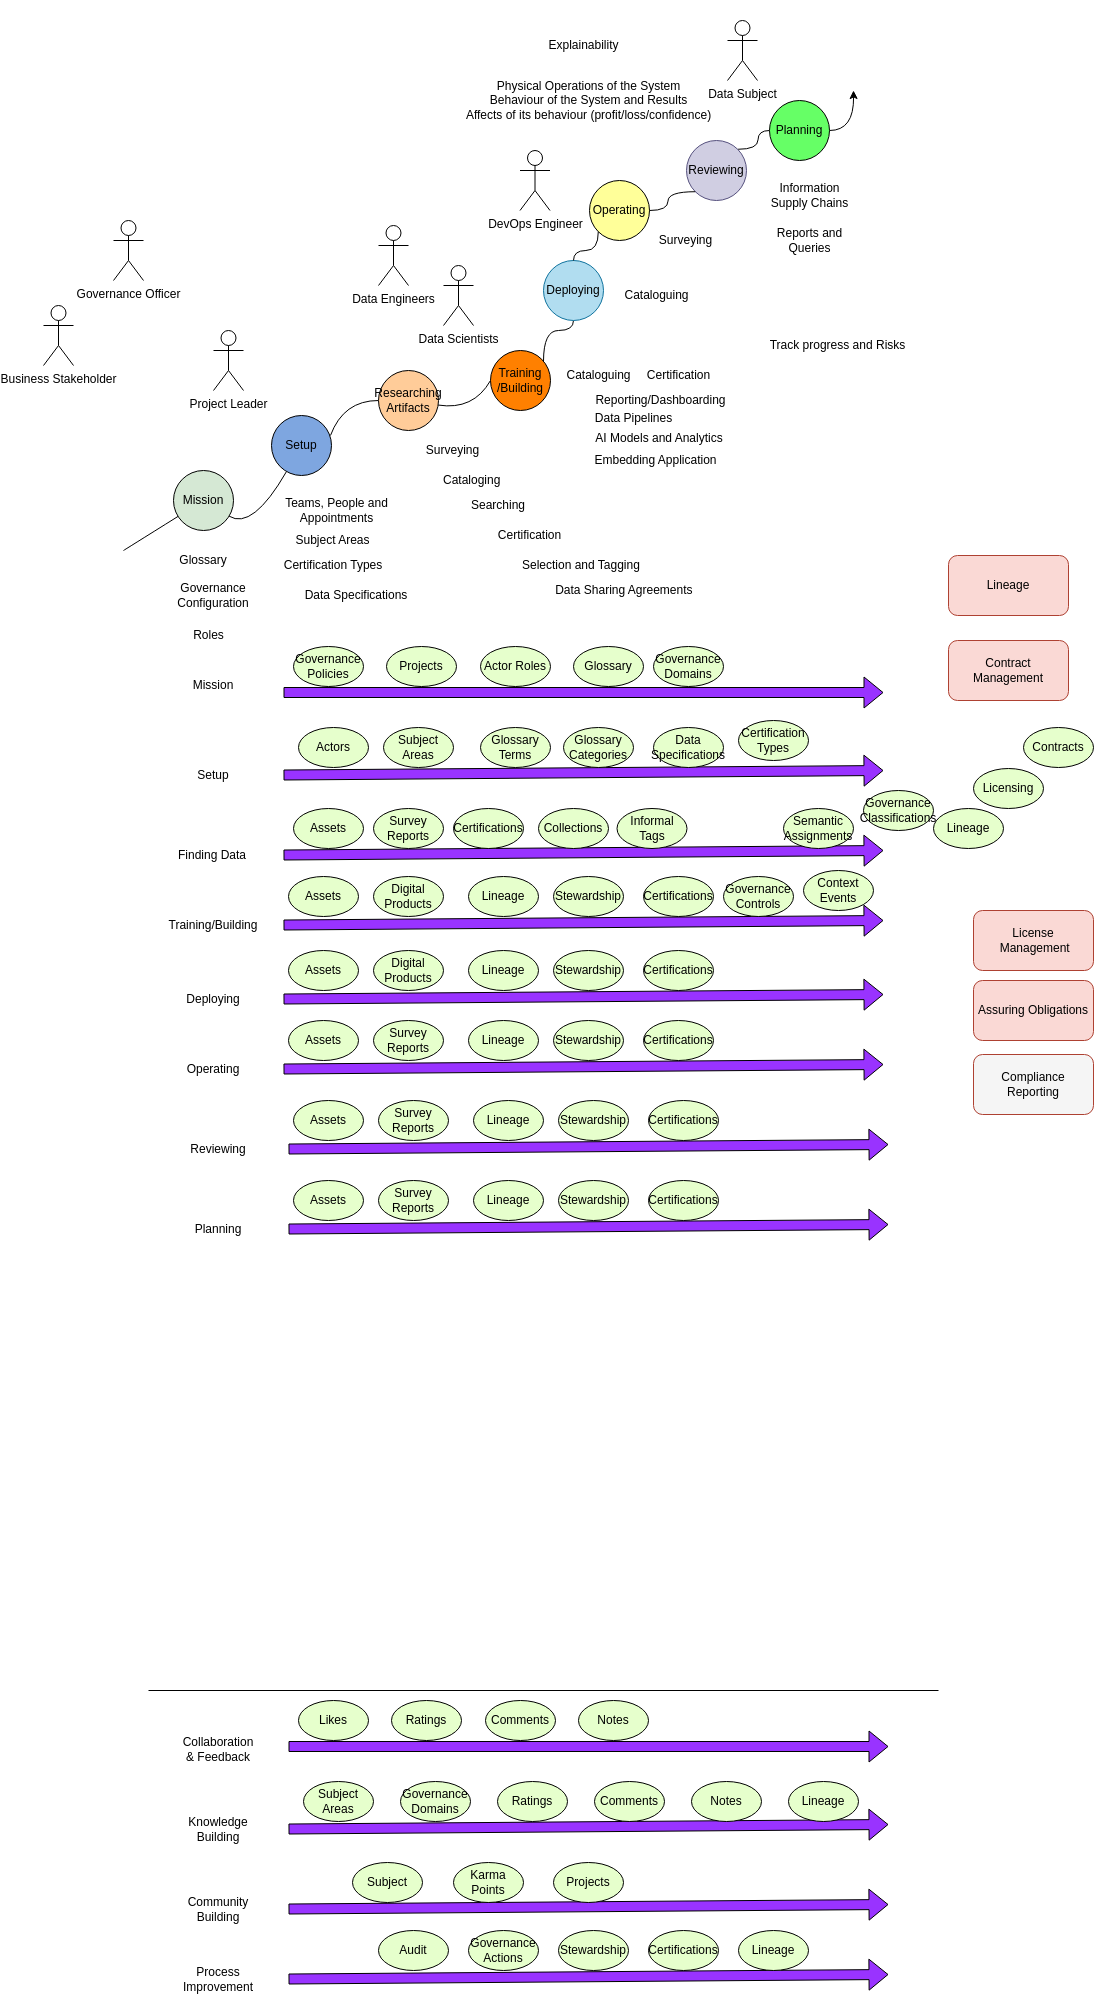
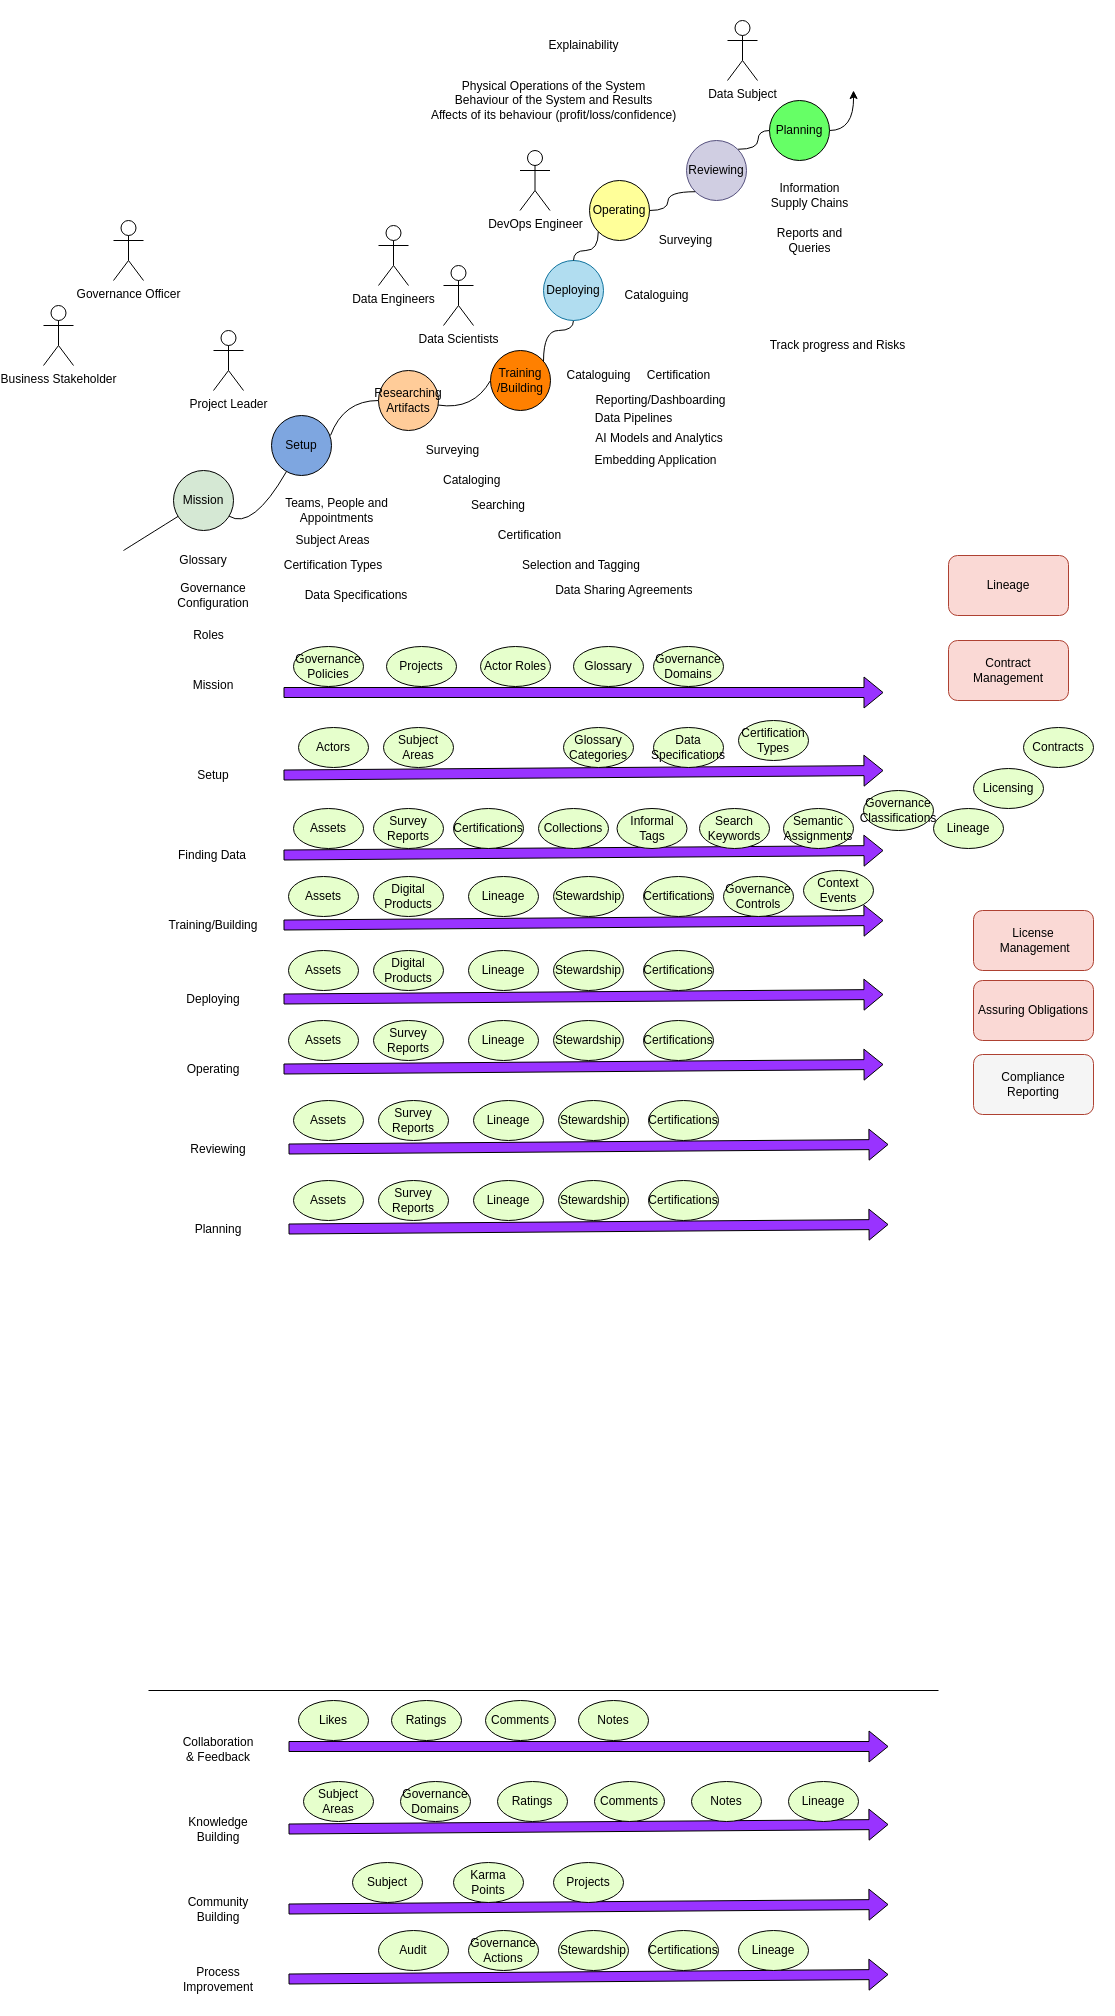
node "Physical Operations of the System Behaviour of the System and Results Affects of its behaviour (profit/loss/confidence)": moved (589, 101) -> (554, 101)
node "Glossary Terms": removed
node "Search Keywords": added
